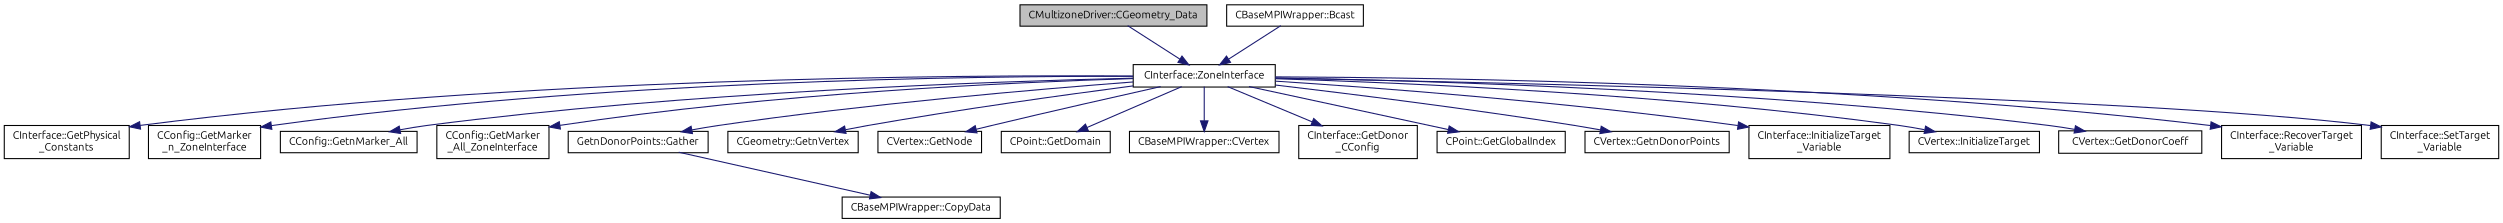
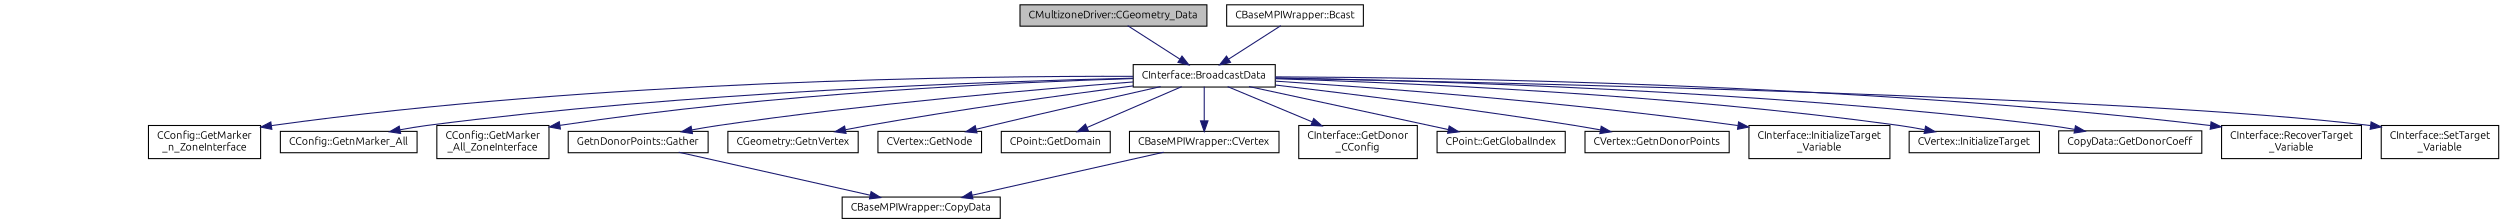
node "CInterface::ZoneInterface": label "CInterface::ZoneInterface" -> "CInterface::BroadcastData"
node "CInterface::GetPhysical _Constants": removed
node "CVertex::GetDonorCoeff": label "CVertex::GetDonorCoeff" -> "CopyData::GetDonorCoeff"
edge "CBaseMPIWrapper::CVertex" -> "CBaseMPIWrapper::CopyData": added
